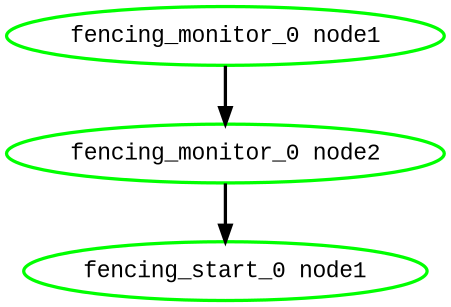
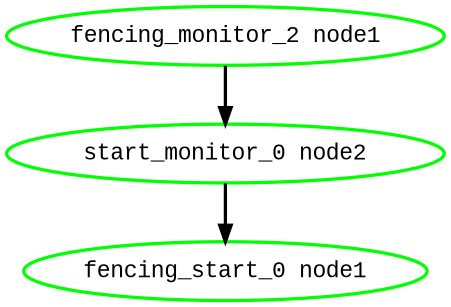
node "fencing_monitor_0 node1": label "fencing_monitor_0 node1" -> "fencing_monitor_2 node1"
node "fencing_monitor_0 node2": label "fencing_monitor_0 node2" -> "start_monitor_0 node2"
